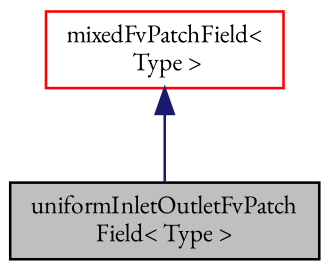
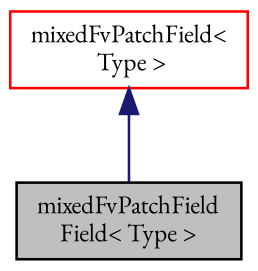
node "uniformInletOutletFvPatch Field< Type >": label "uniformInletOutletFvPatch Field< Type >" -> "mixedFvPatchField Field< Type >"
